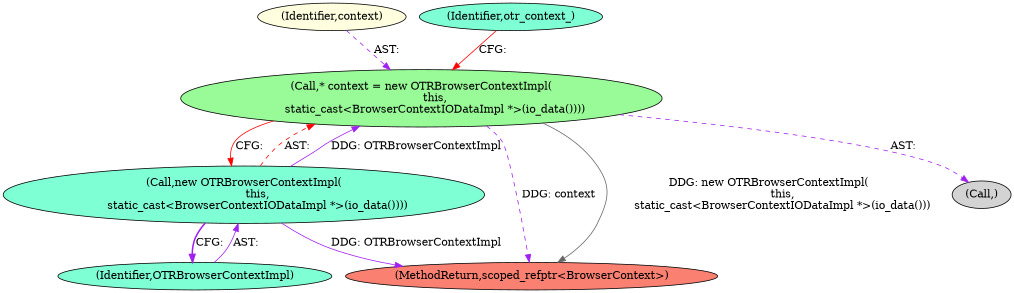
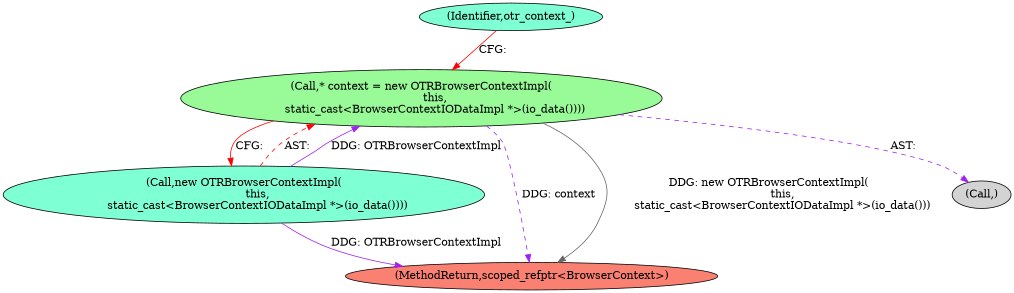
node "(Identifier,context)": removed
node "(Identifier,OTRBrowserContextImpl)": removed
